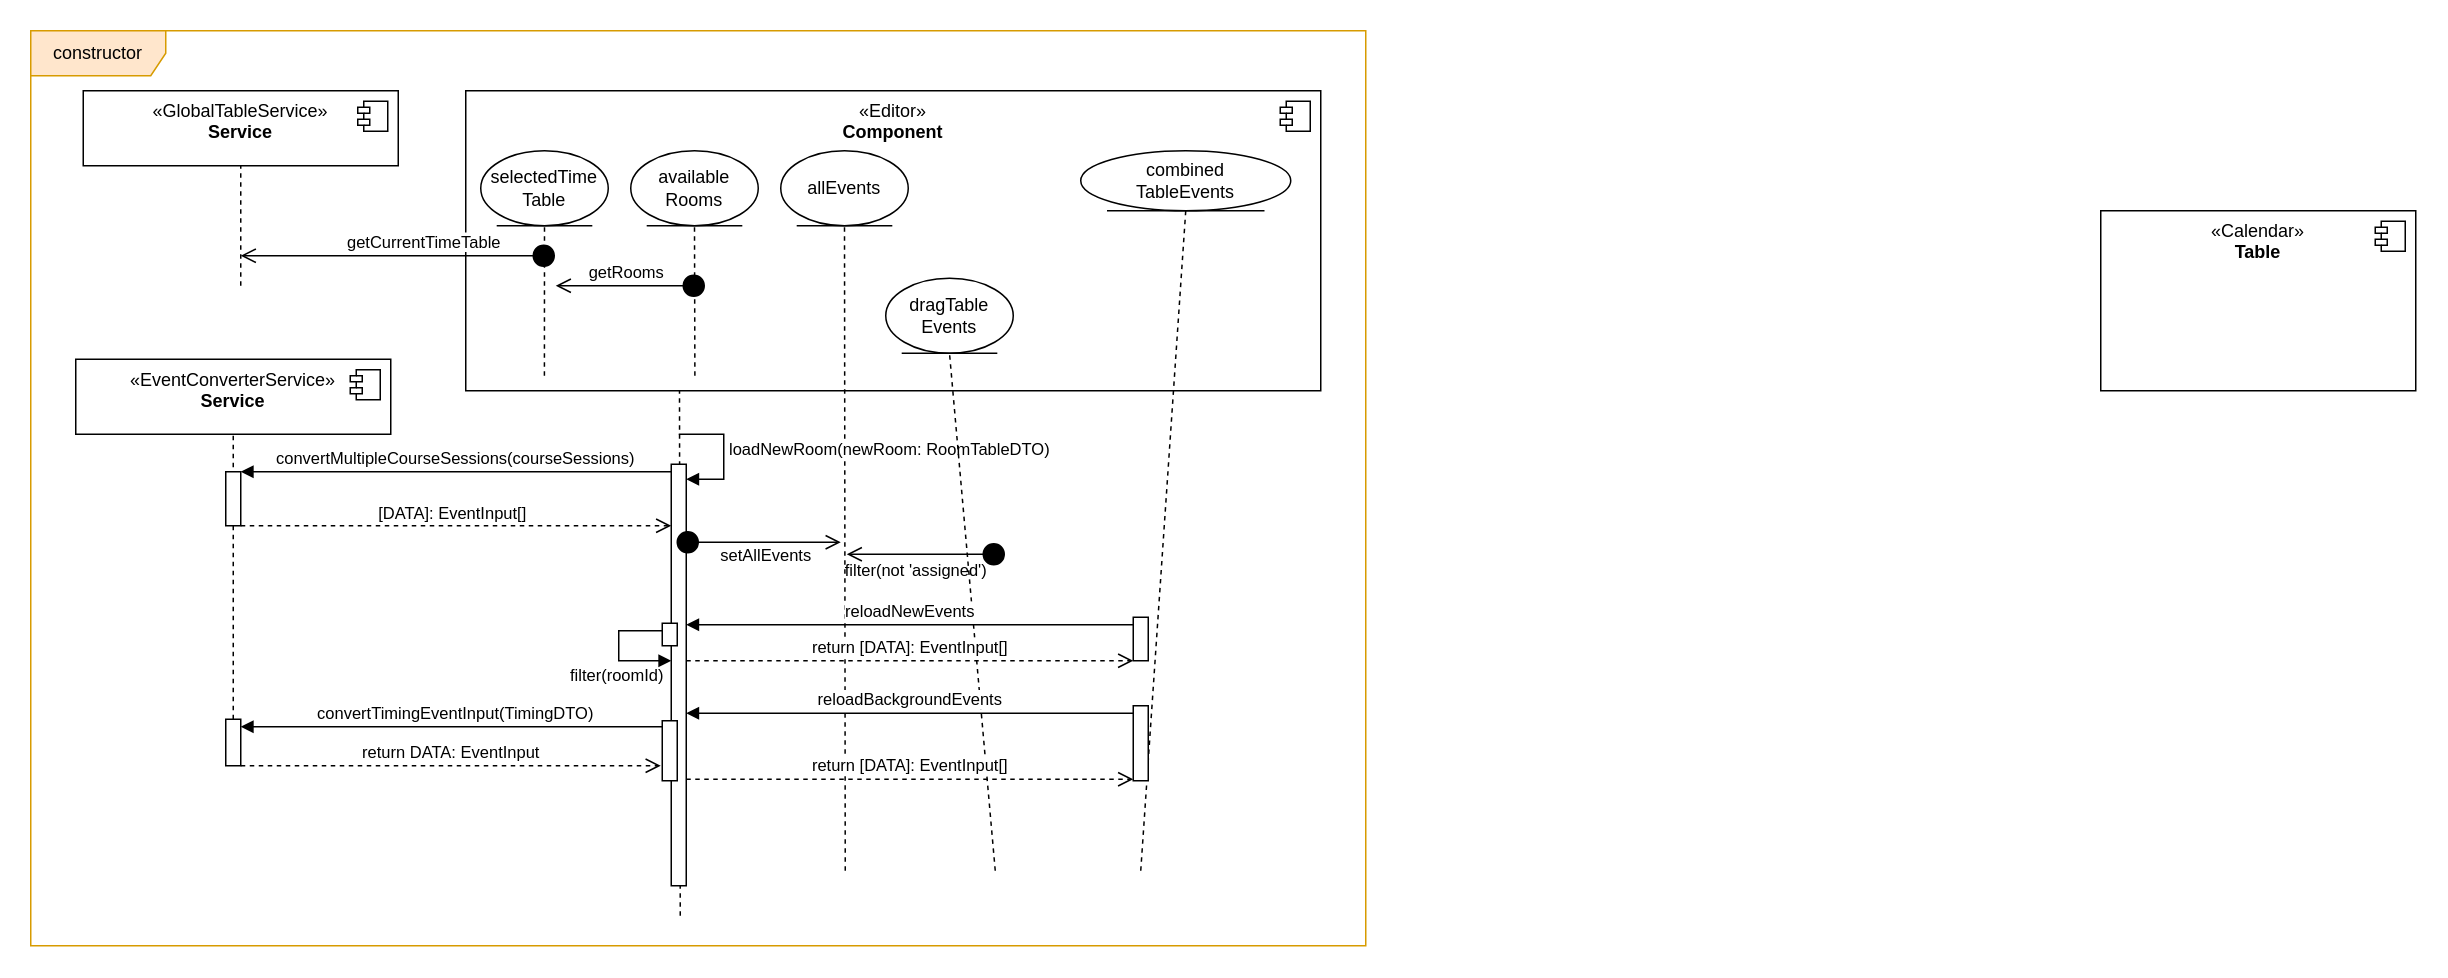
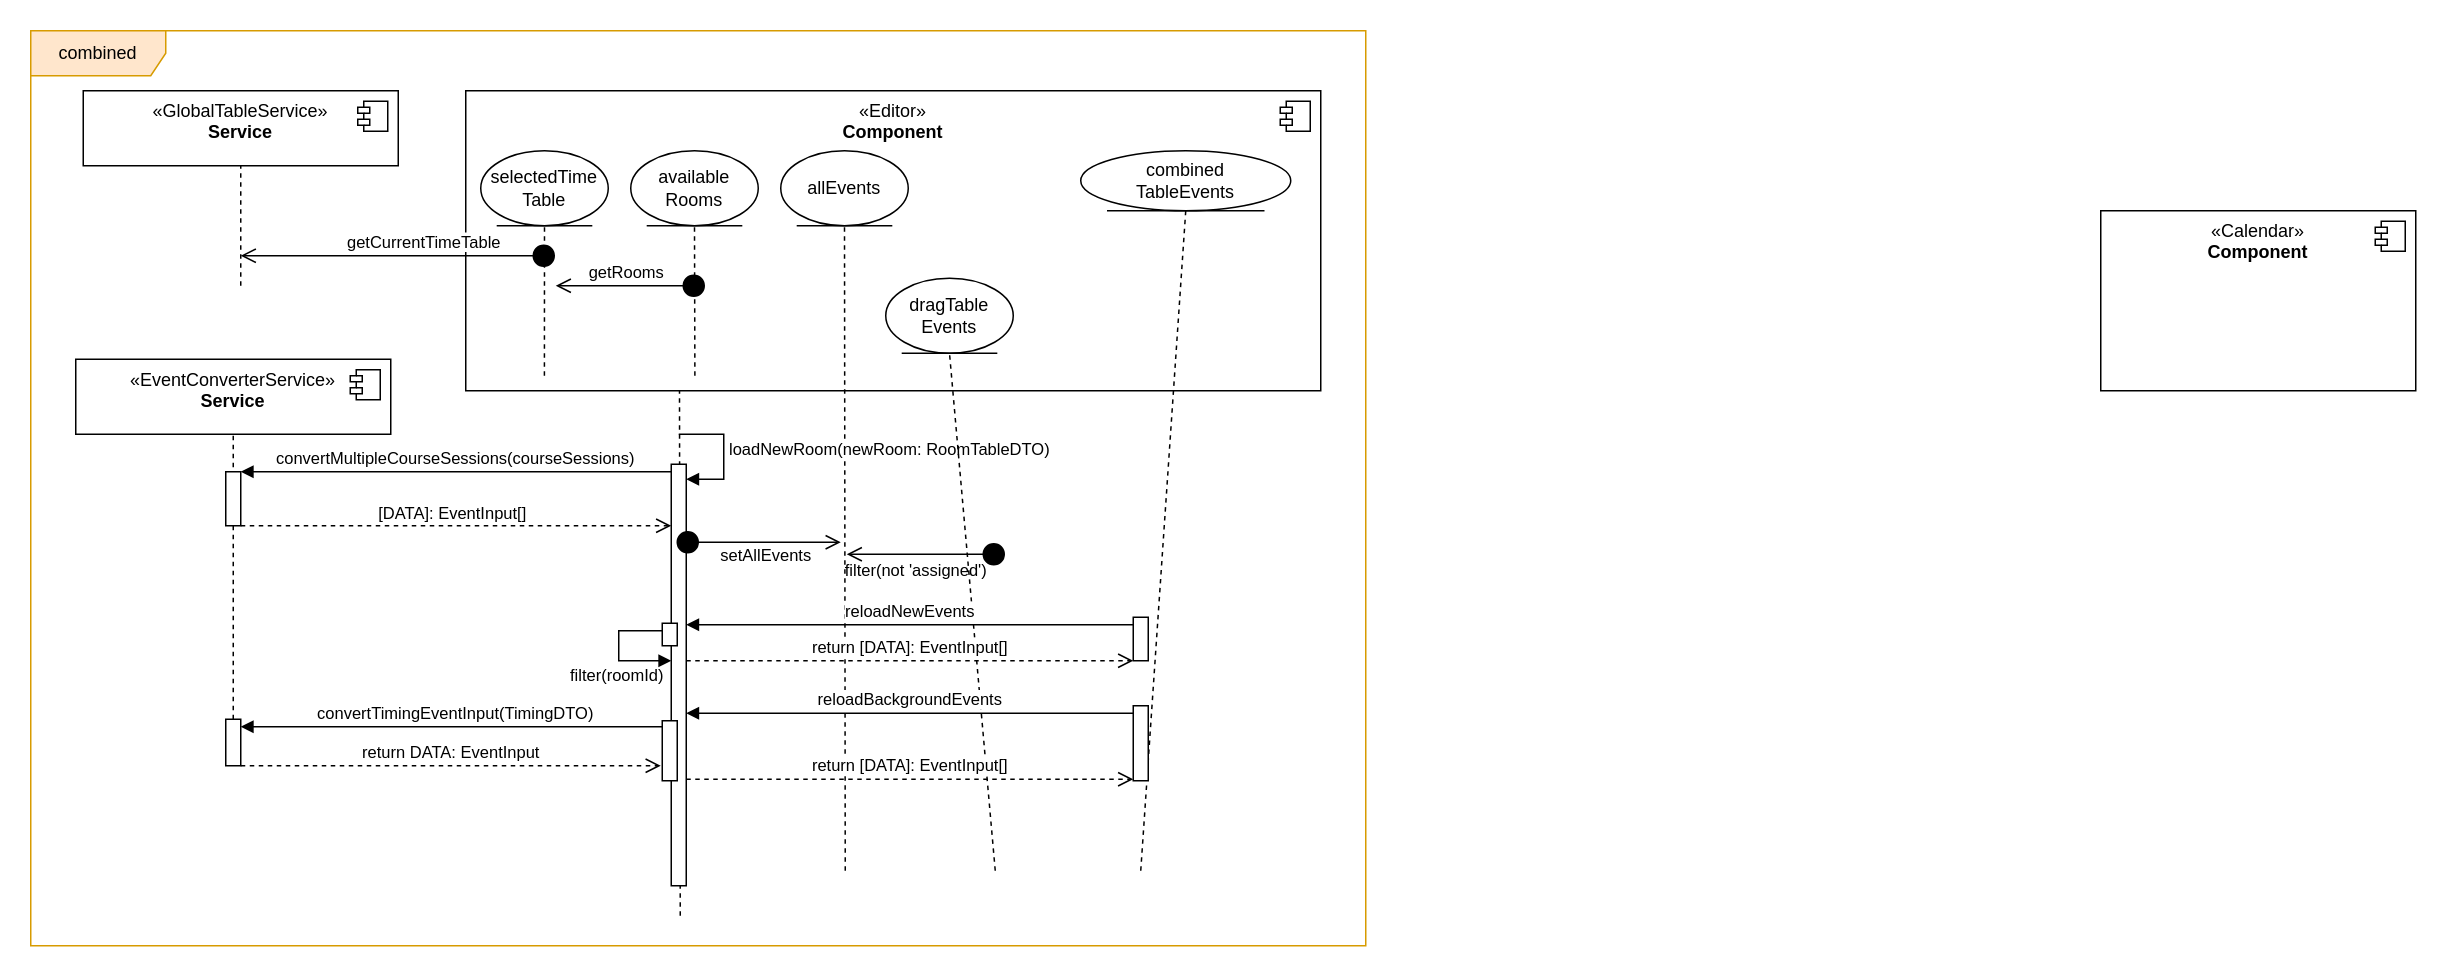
node "constructor": label "constructor" -> "combined"
node "«Calendar» Table": label "«Calendar» Table" -> "«Calendar» Component"
